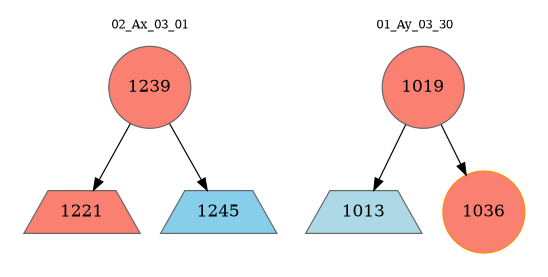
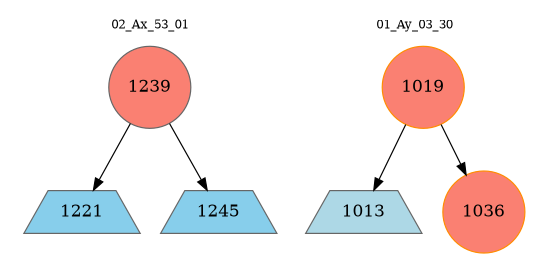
cluster "02_Ax_03_01": label "02_Ax_03_01" -> "02_Ax_53_01"
node "1019": color gray40 -> darkorange
node "1221": fillcolor salmon -> skyblue
